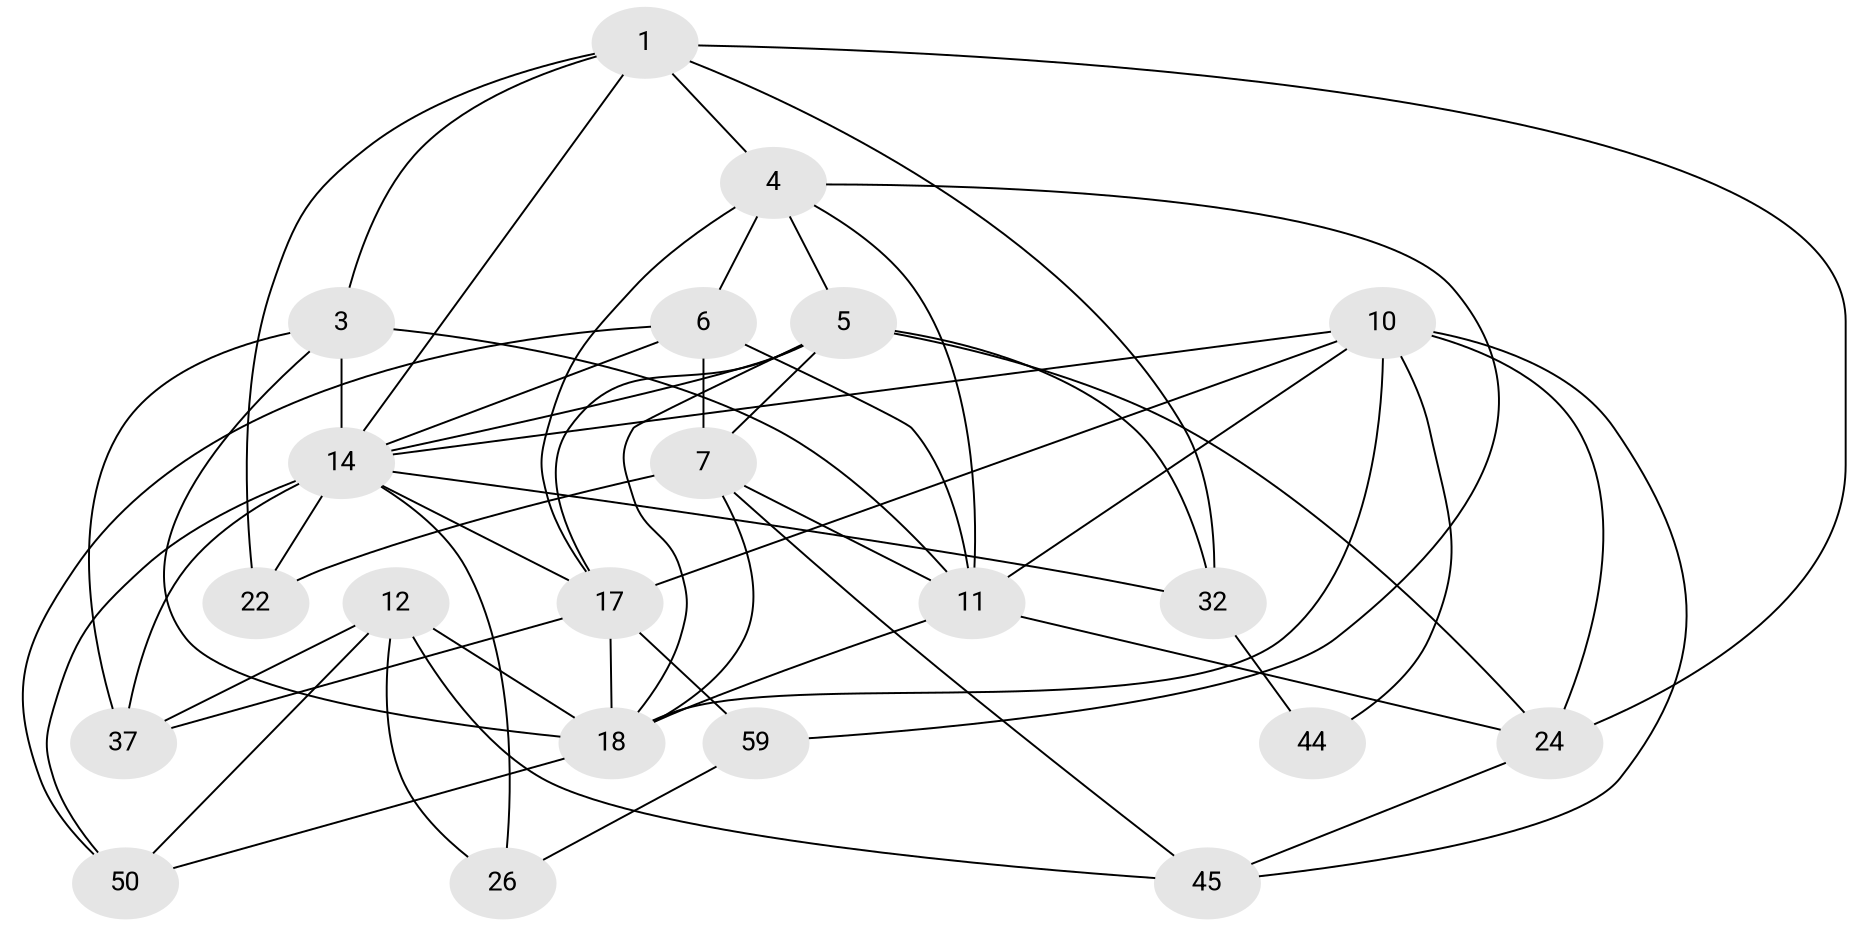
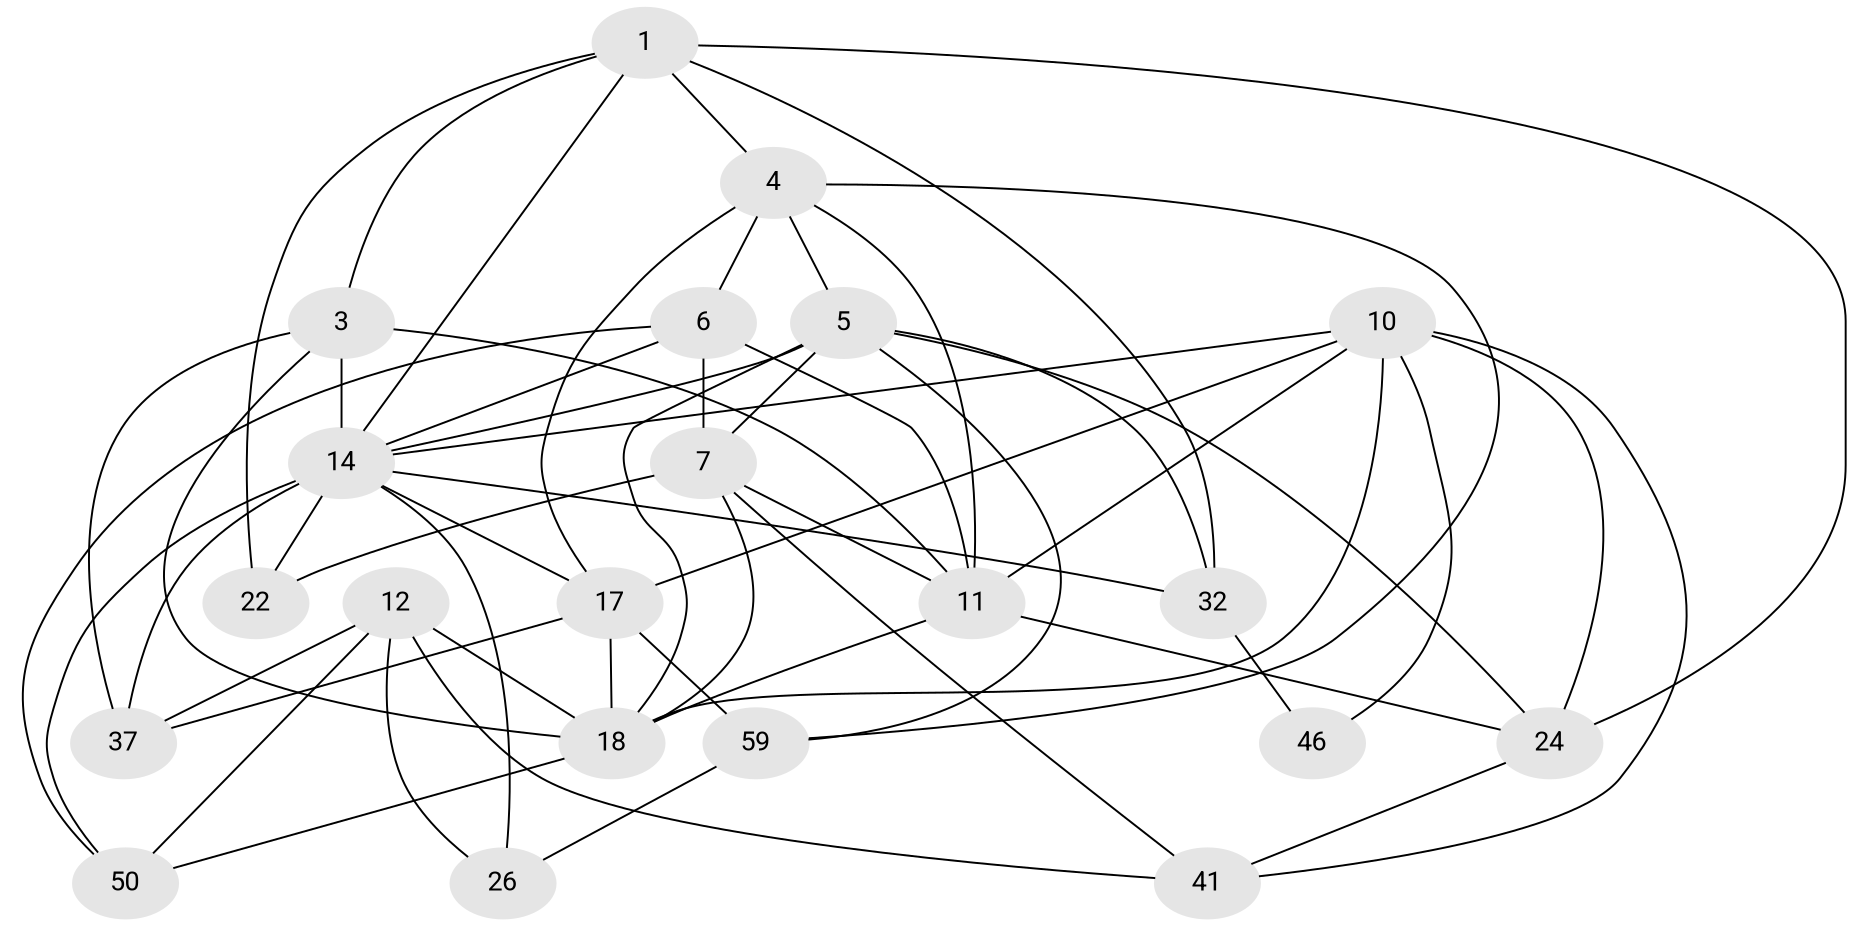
edge "5" -- "17": now "5" -- "59"
node "44": label "44" -> "46"
node "45": label "45" -> "41"
